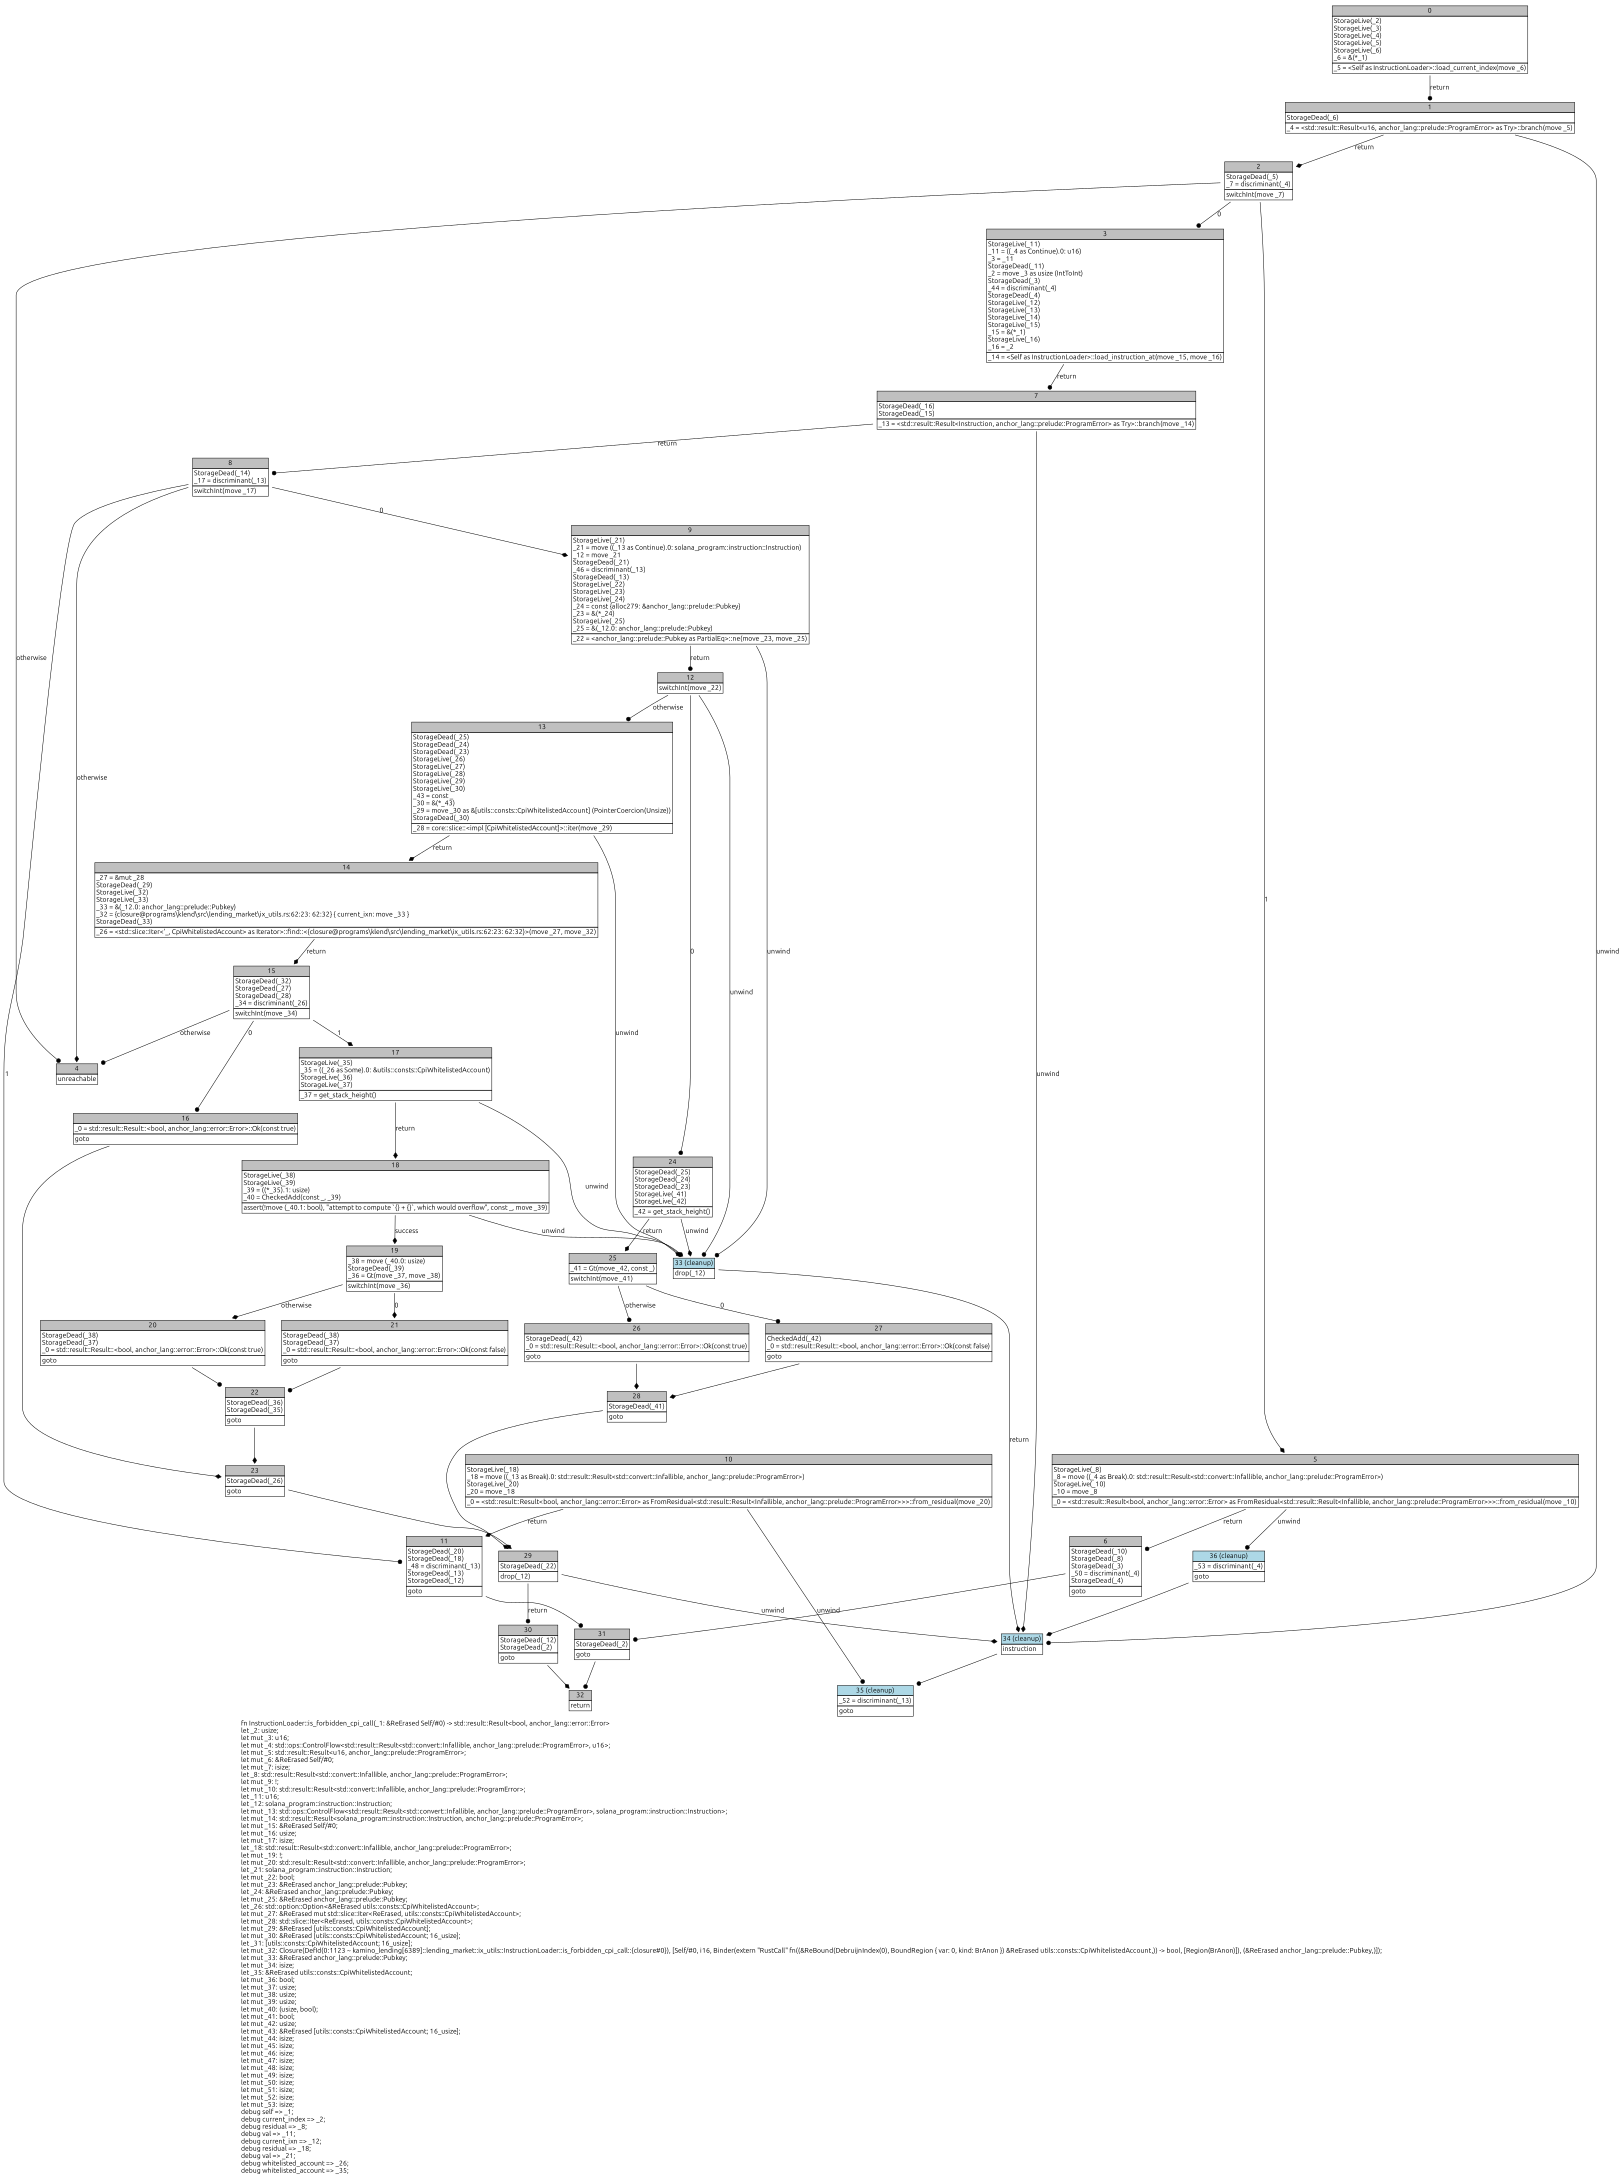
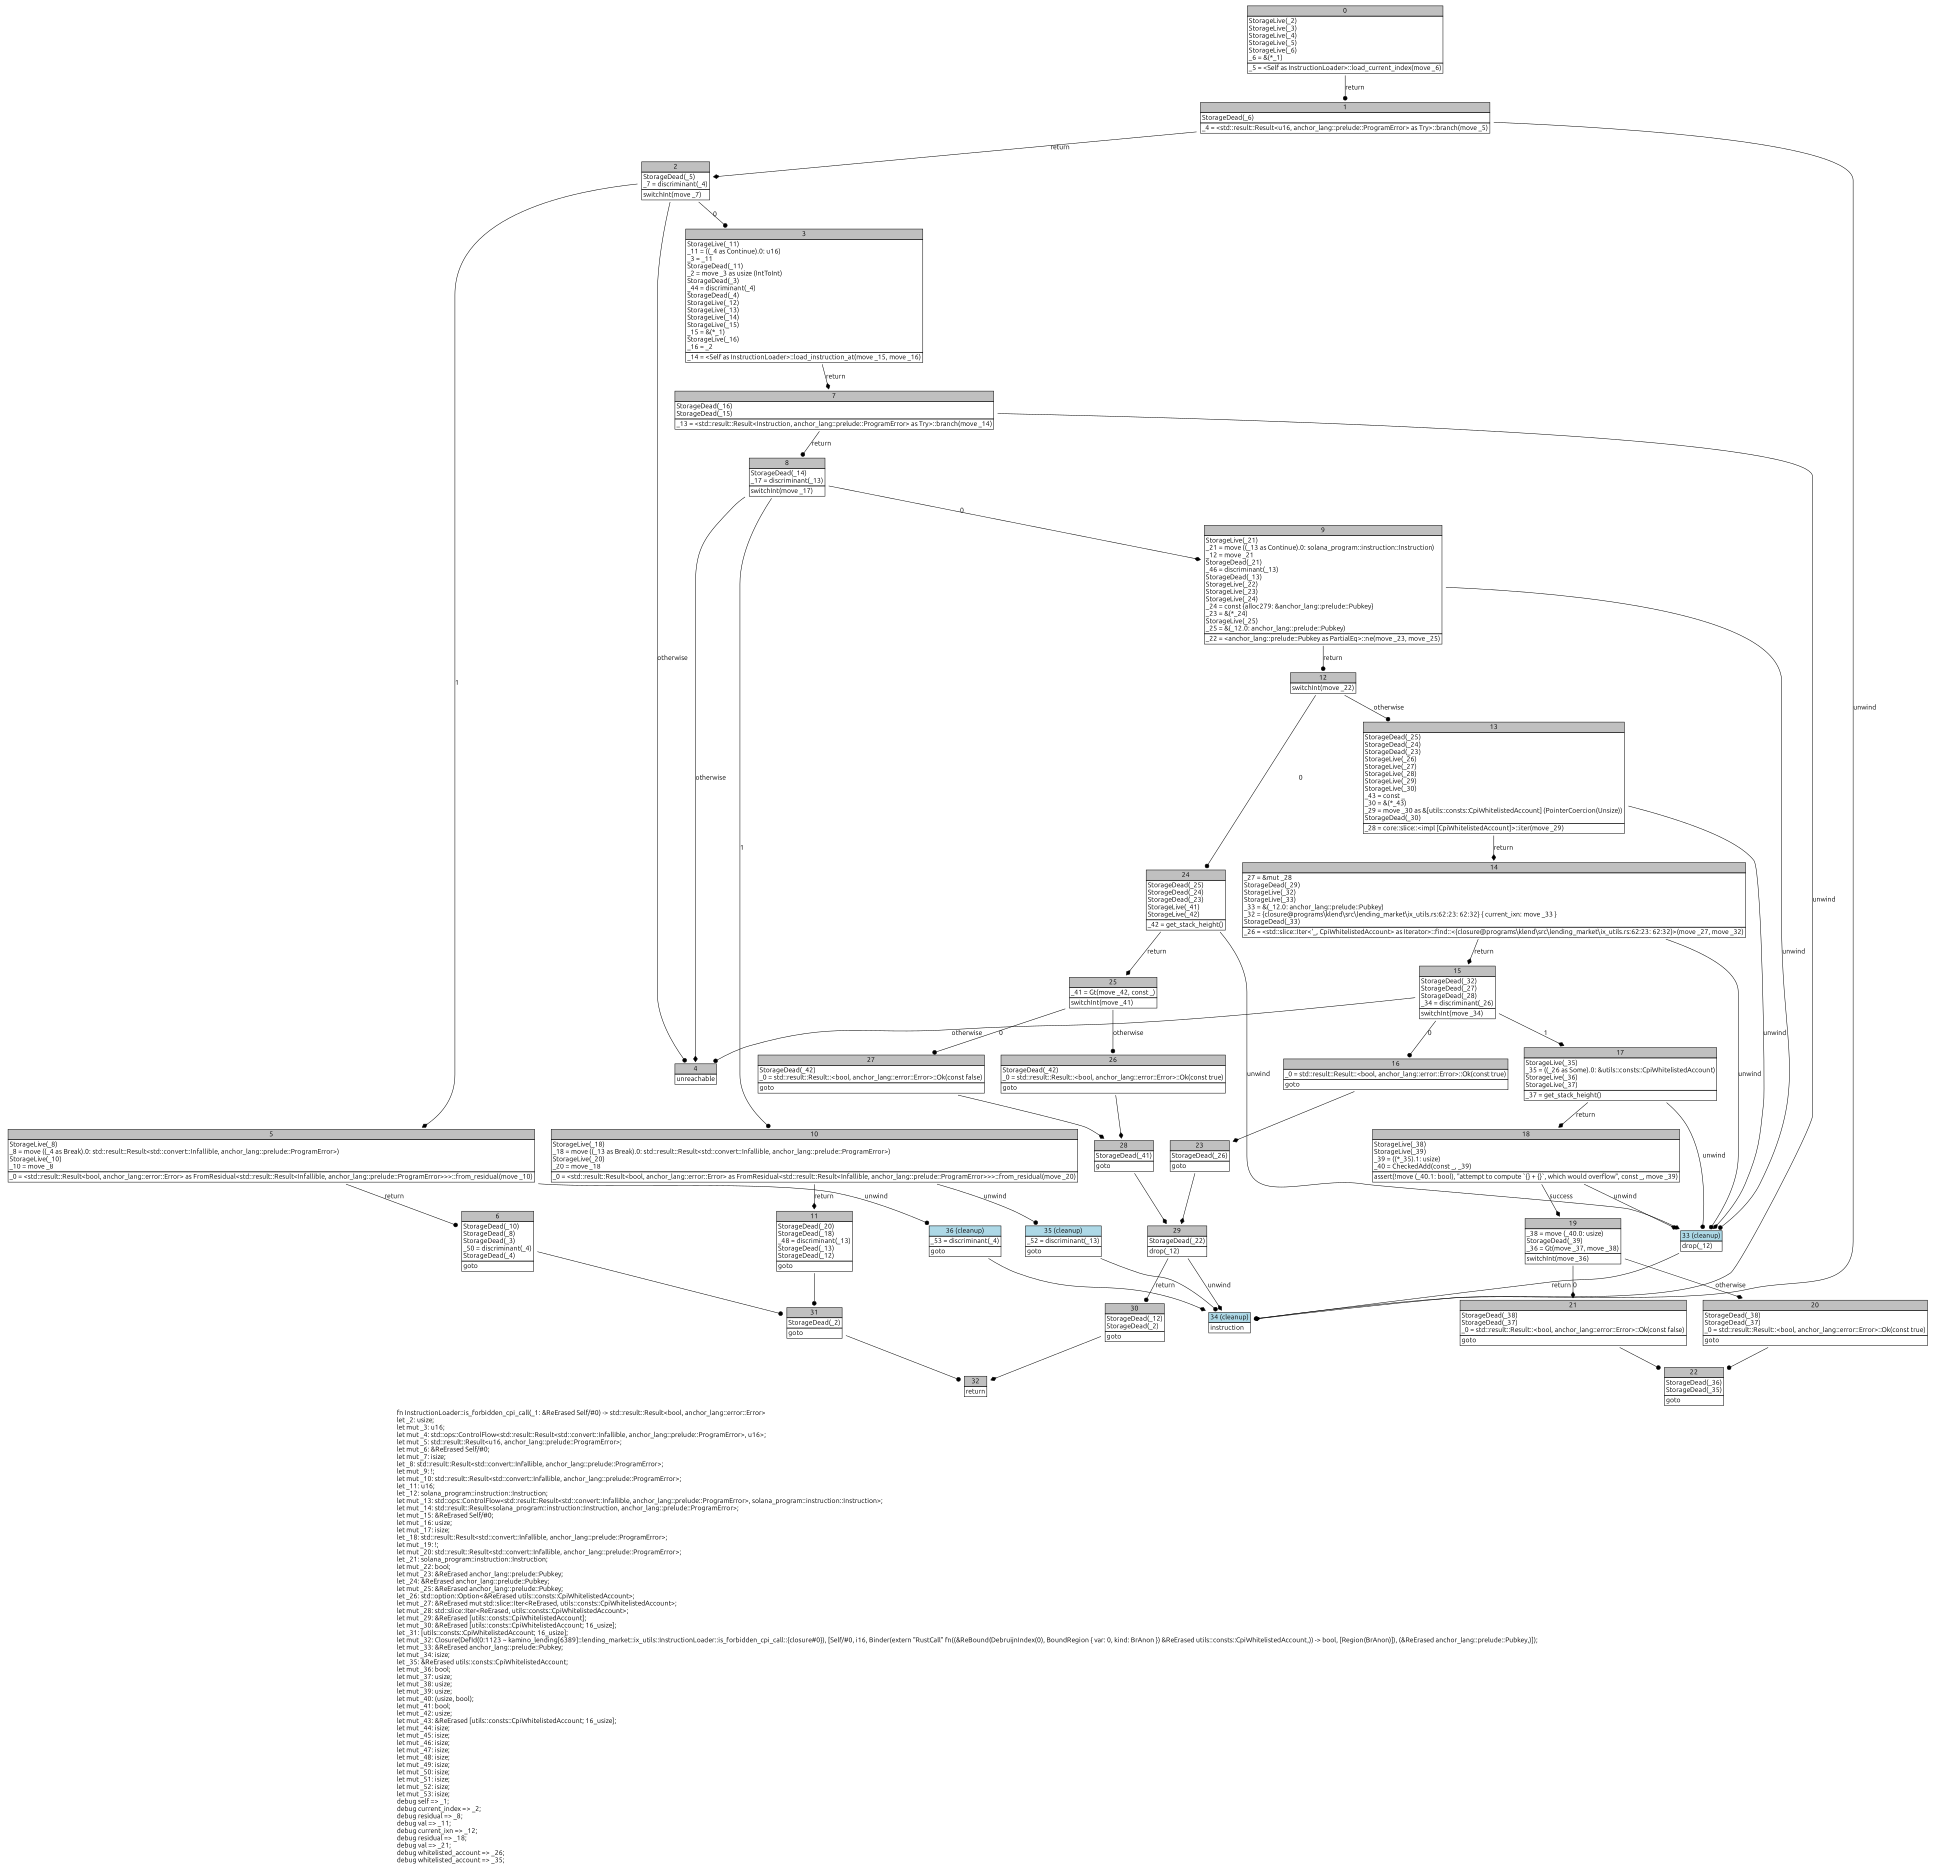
edge "3" -> "7": arrowhead dot -> diamond
edge "12" -> "33 (cleanup)": now "14" -> "33 (cleanup)"
edge "8" -> "11": now "8" -> "10"
node "27": text "CheckedAdd(_42)" -> "StorageDead(_42)"
edge "22" -> "23": removed
edge "34 (cleanup)" -> "35 (cleanup)": reversed
